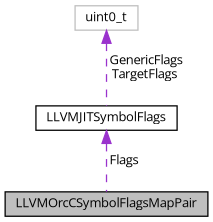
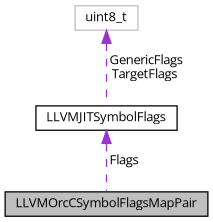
node "uint0_t": label "uint0_t" -> "uint8_t"
